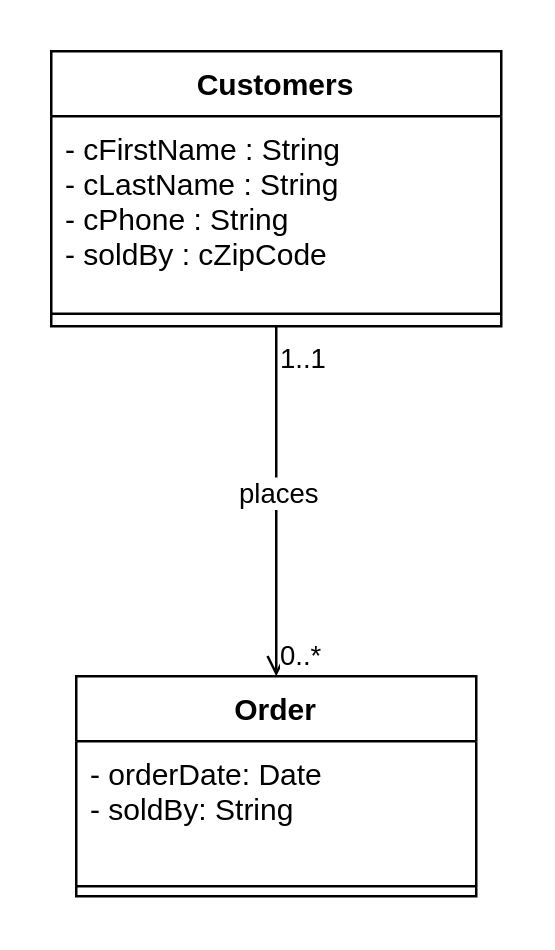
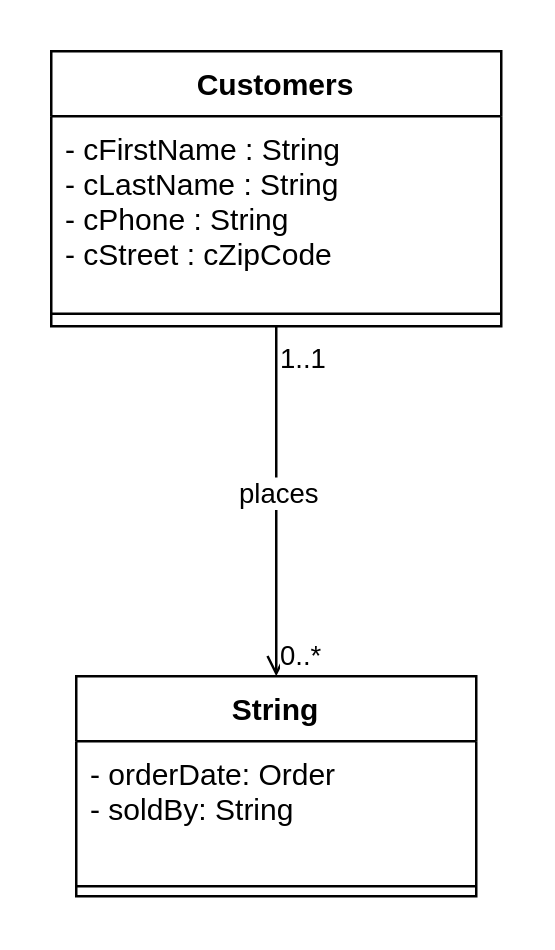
node "- cFirstName : String - cLastName : String - cPhone : String - soldBy : cZipCode": label "- cFirstName : String - cLastName : String - cPhone : String - soldBy : cZipCode" -> "- cFirstName : String - cLastName : String - cPhone : String - cStreet : cZipCode"
node "Order": label "Order" -> "String"
node "- orderDate: Date - soldBy: String": label "- orderDate: Date - soldBy: String" -> "- orderDate: Order - soldBy: String"
